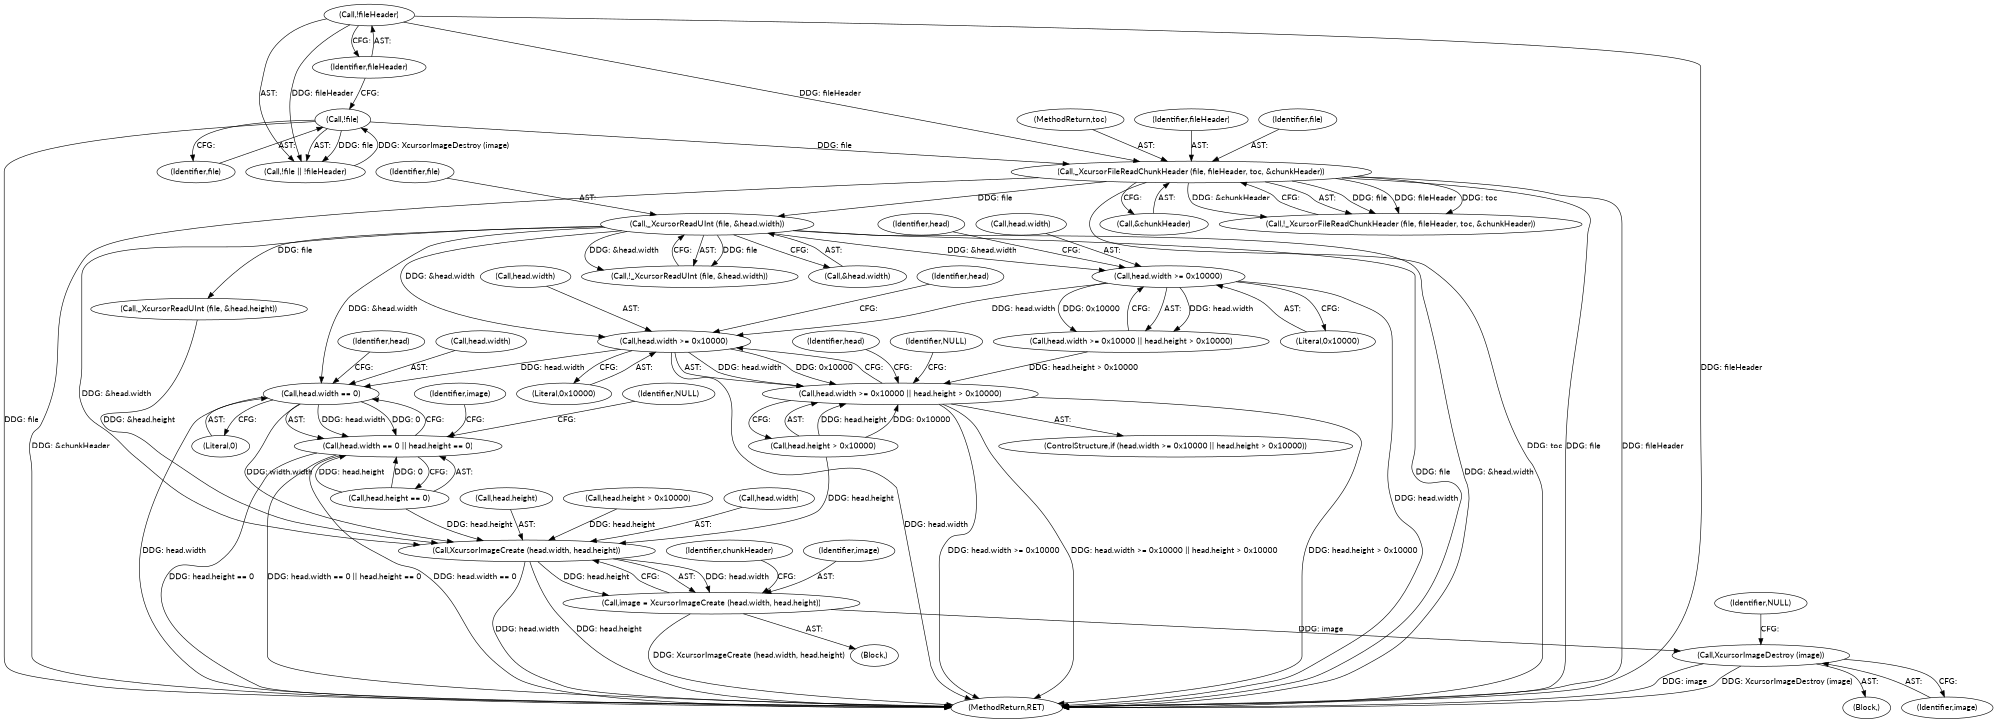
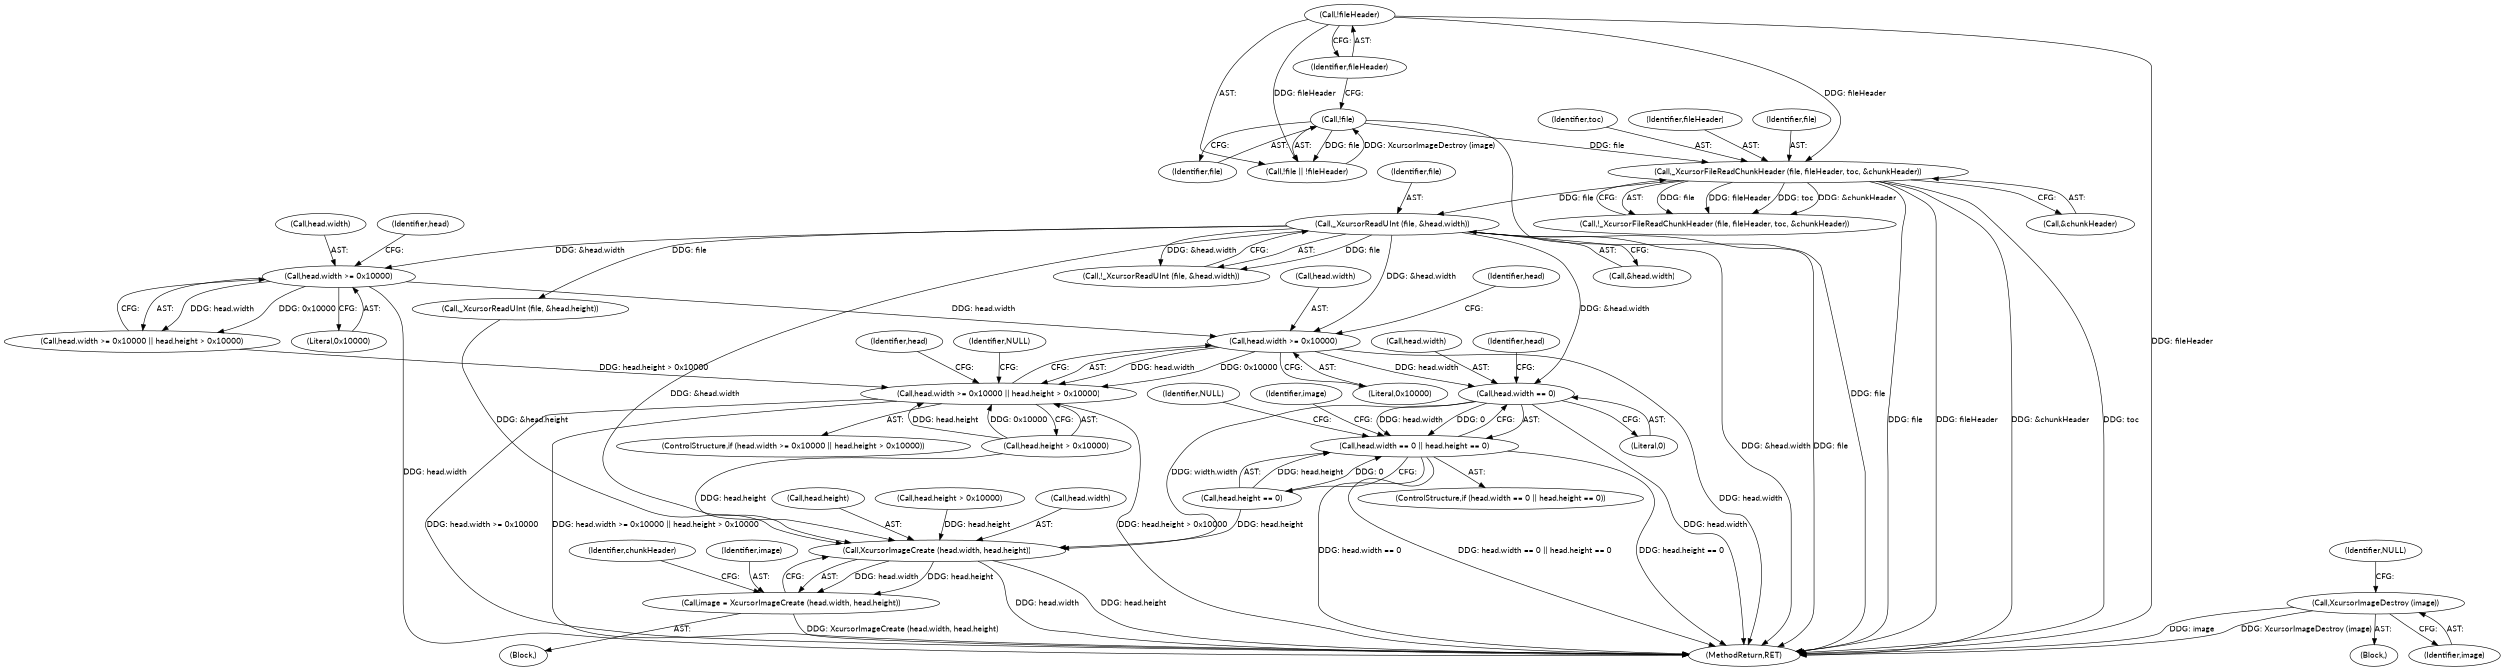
node "(MethodReturn,toc)": label "(MethodReturn,toc)" -> "(Identifier,toc)"
node "(ControlStructure,if (head.width == 0 || head.height == 0))": added
edge "(Call,image = XcursorImageCreate (head.width, head.height))" -> "(Call,XcursorImageDestroy (image))": removed, label "DDG: image"
